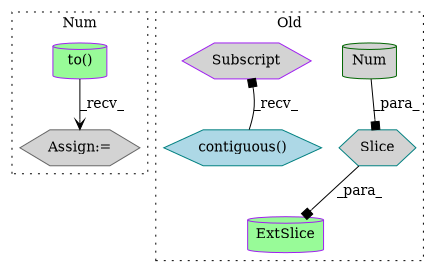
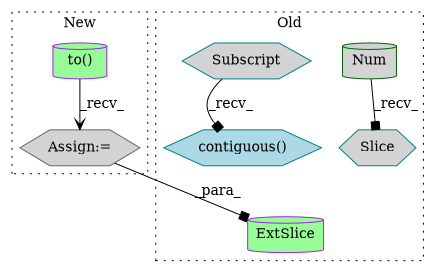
cluster "Num": label "Num" -> "New"
node "Subscript": color purple -> teal
edge "Num" -> "Slice": label "_para_" -> "_recv_"
edge "contiguous()" -> "Subscript": reversed
edge "Slice" -> "ExtSlice": now "Assign:=" -> "ExtSlice"
